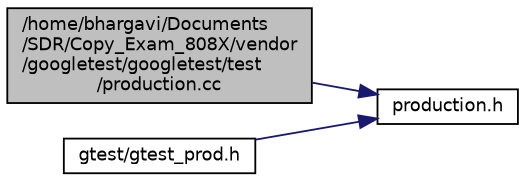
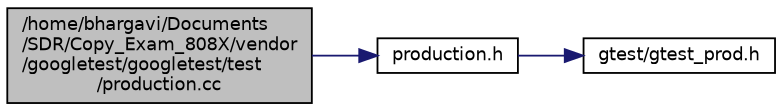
edge "gtest/gtest_prod.h" -> "production.h": reversed
